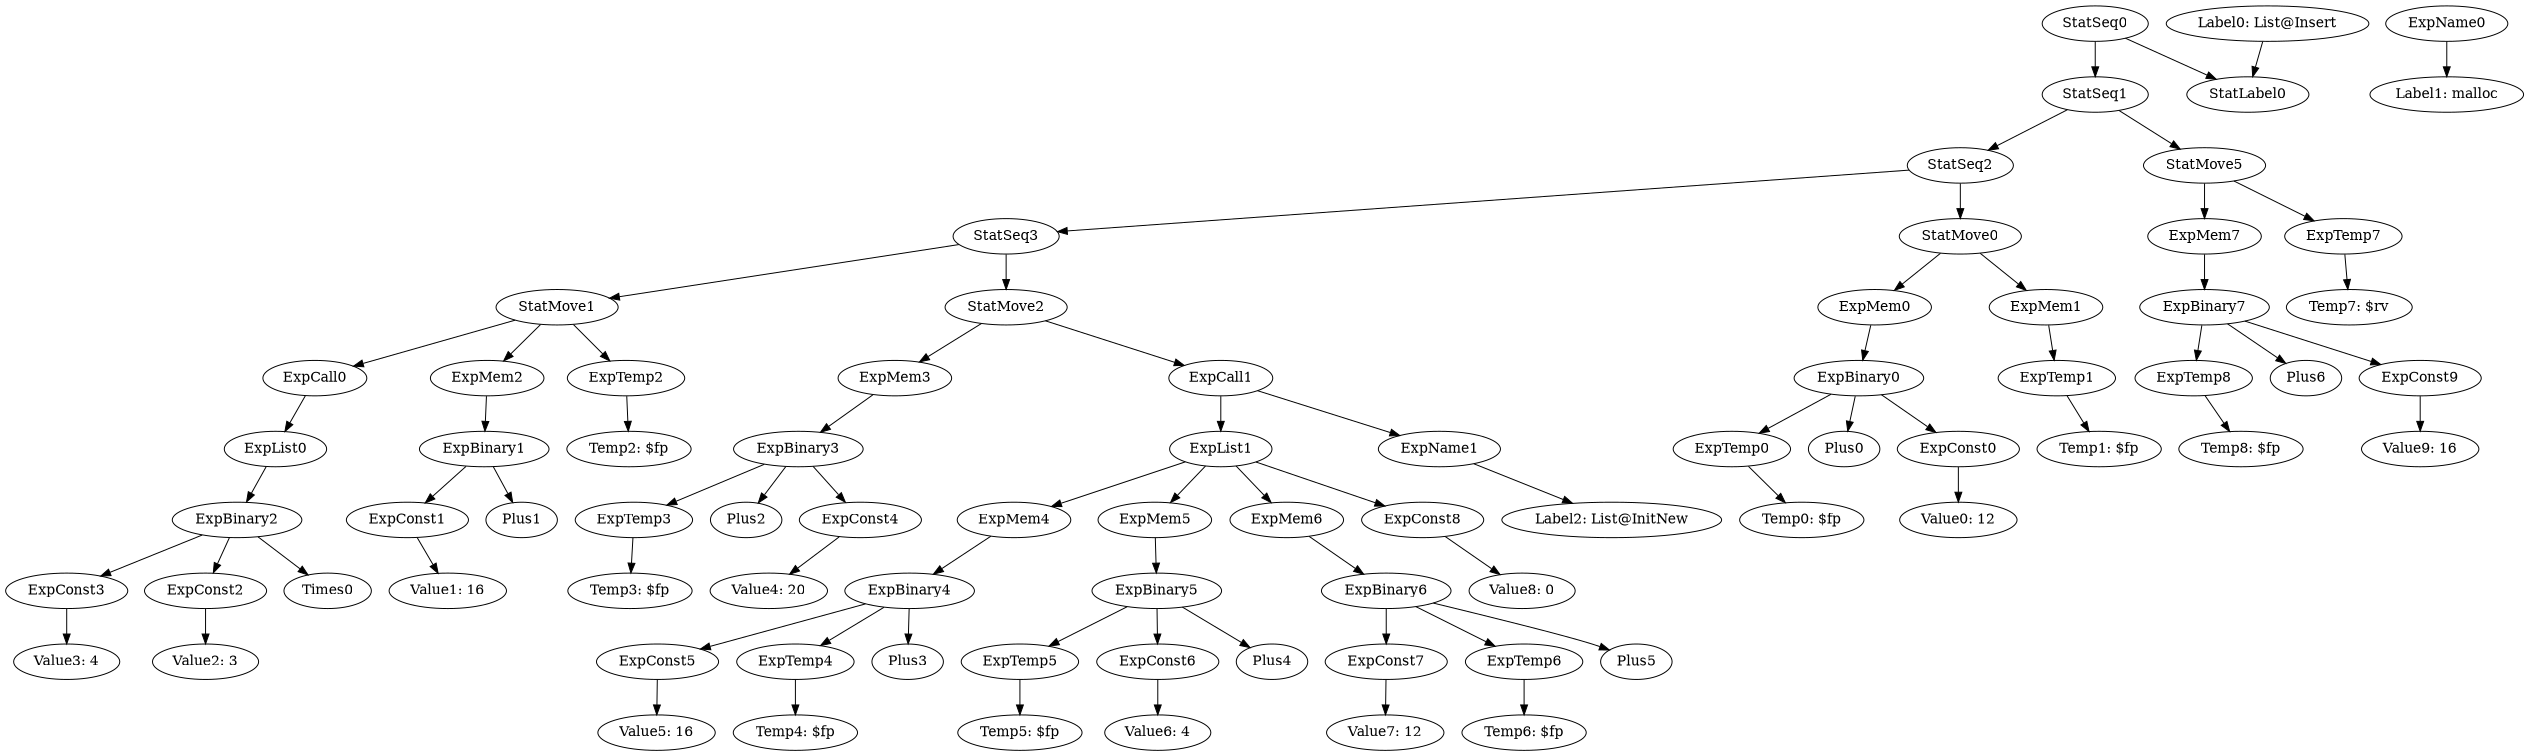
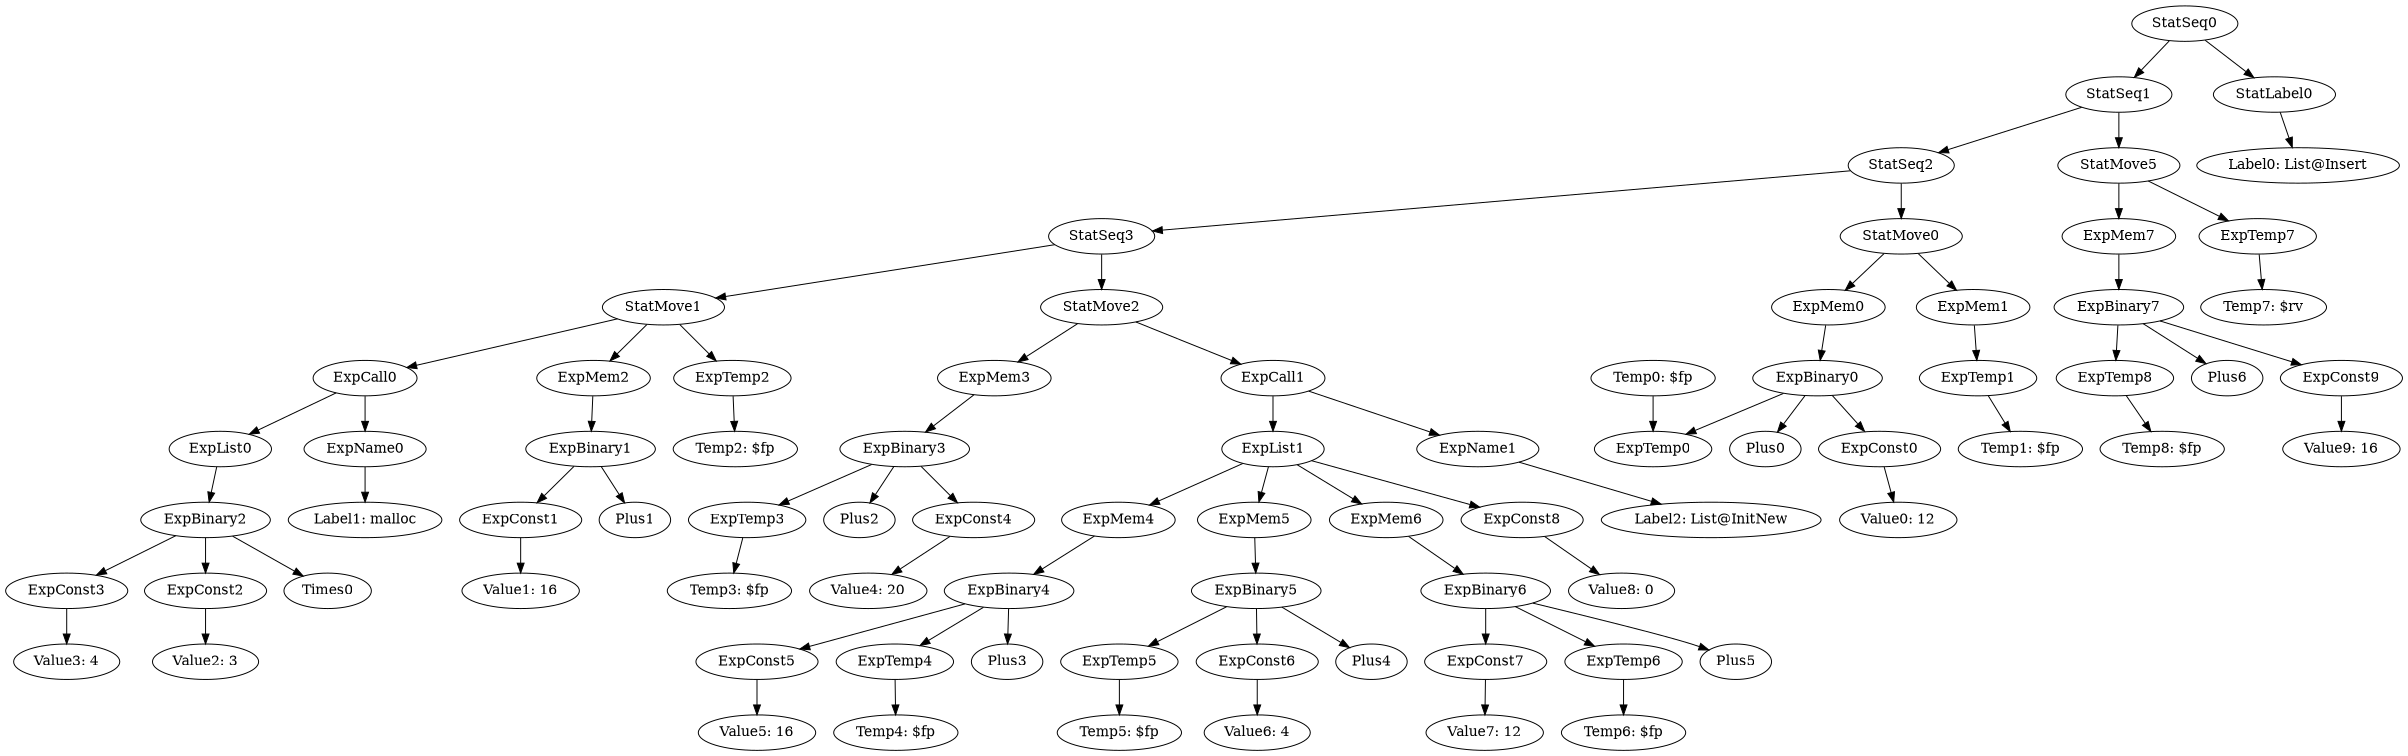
edge "Label0: List@Insert" -> "StatLabel0": reversed
edge "ExpCall0" -> "ExpName0": added
edge "ExpTemp0" -> "Temp0: $fp": reversed
